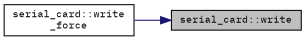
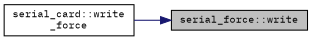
node "serial_card::write": label "serial_card::write" -> "serial_force::write"
